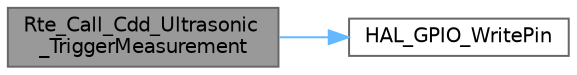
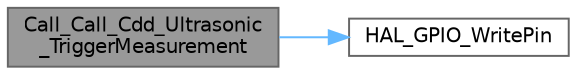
node "Rte_Call_Cdd_Ultrasonic _TriggerMeasurement": label "Rte_Call_Cdd_Ultrasonic _TriggerMeasurement" -> "Call_Call_Cdd_Ultrasonic _TriggerMeasurement"
